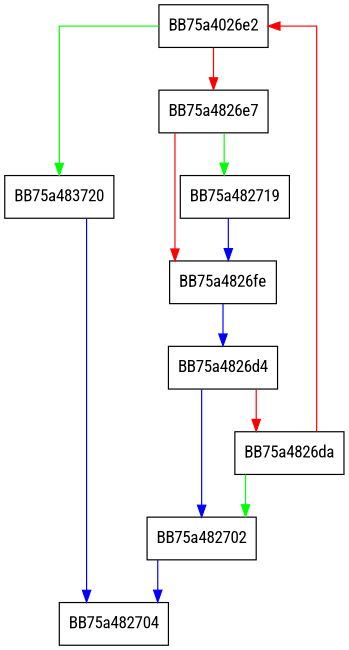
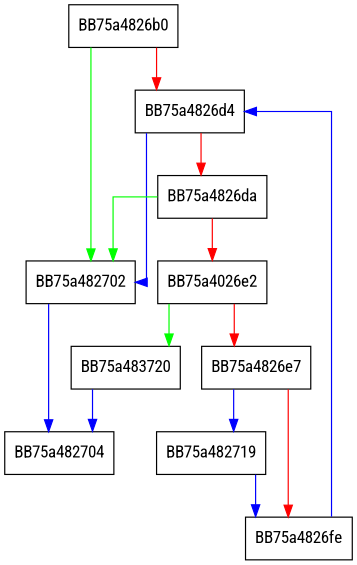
node "BB75a4826b0": added
edge "BB75a4826e7" -> "BB75a482719": color green -> blue
